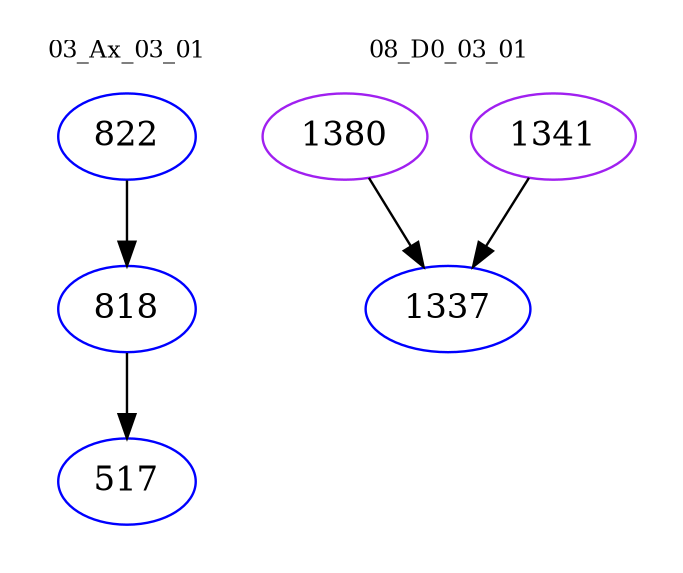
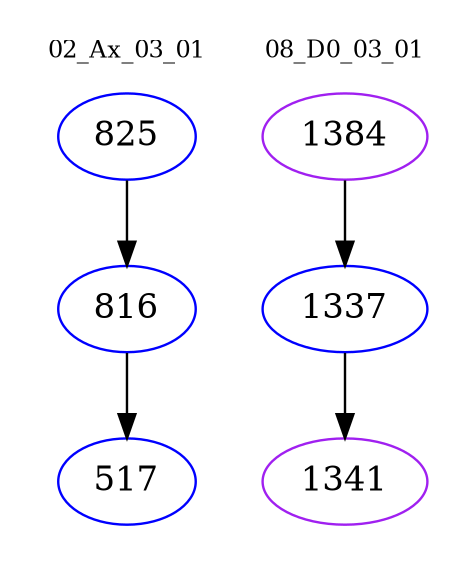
cluster "03_Ax_03_01": label "03_Ax_03_01" -> "02_Ax_03_01"
node "822": label "822" -> "825"
node "1380": label "1380" -> "1384"
edge "1341" -> "1337": reversed
node "818": label "818" -> "816"
